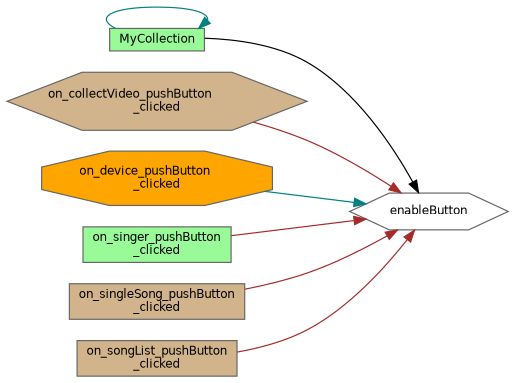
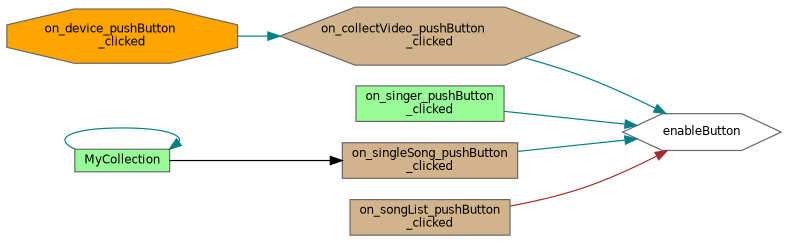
edge "MyCollection" -> "enableButton": now "MyCollection" -> "on_singleSong_pushButton _clicked"
edge "on_collectVideo_pushButton _clicked" -> "enableButton": color brown -> teal
edge "on_device_pushButton _clicked" -> "enableButton": now "on_device_pushButton _clicked" -> "on_collectVideo_pushButton _clicked"
edge "on_singer_pushButton _clicked" -> "enableButton": color brown -> teal
edge "on_singleSong_pushButton _clicked" -> "enableButton": color brown -> teal
